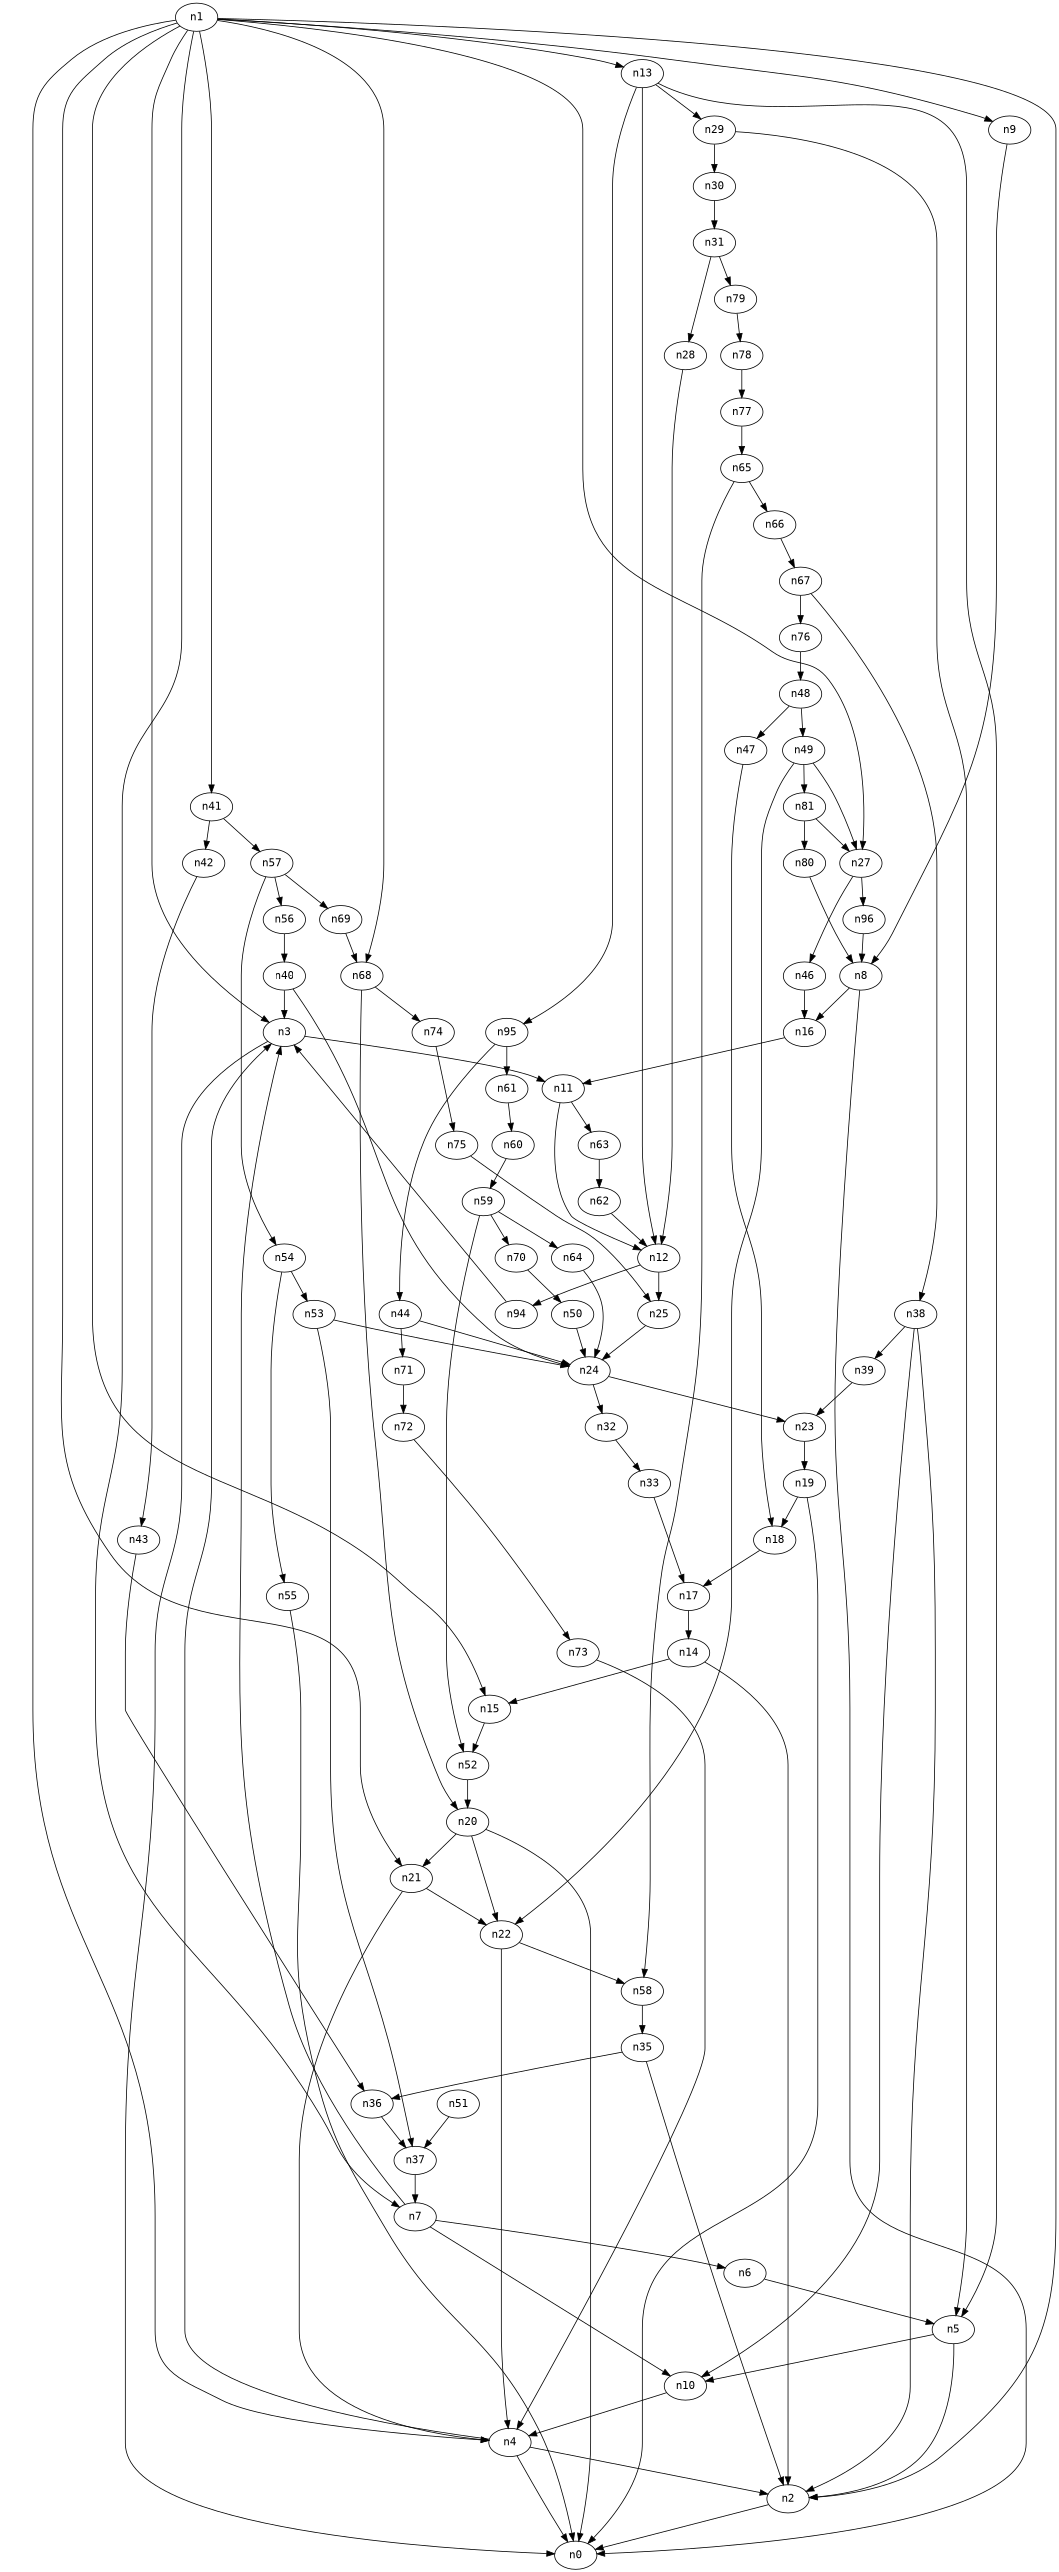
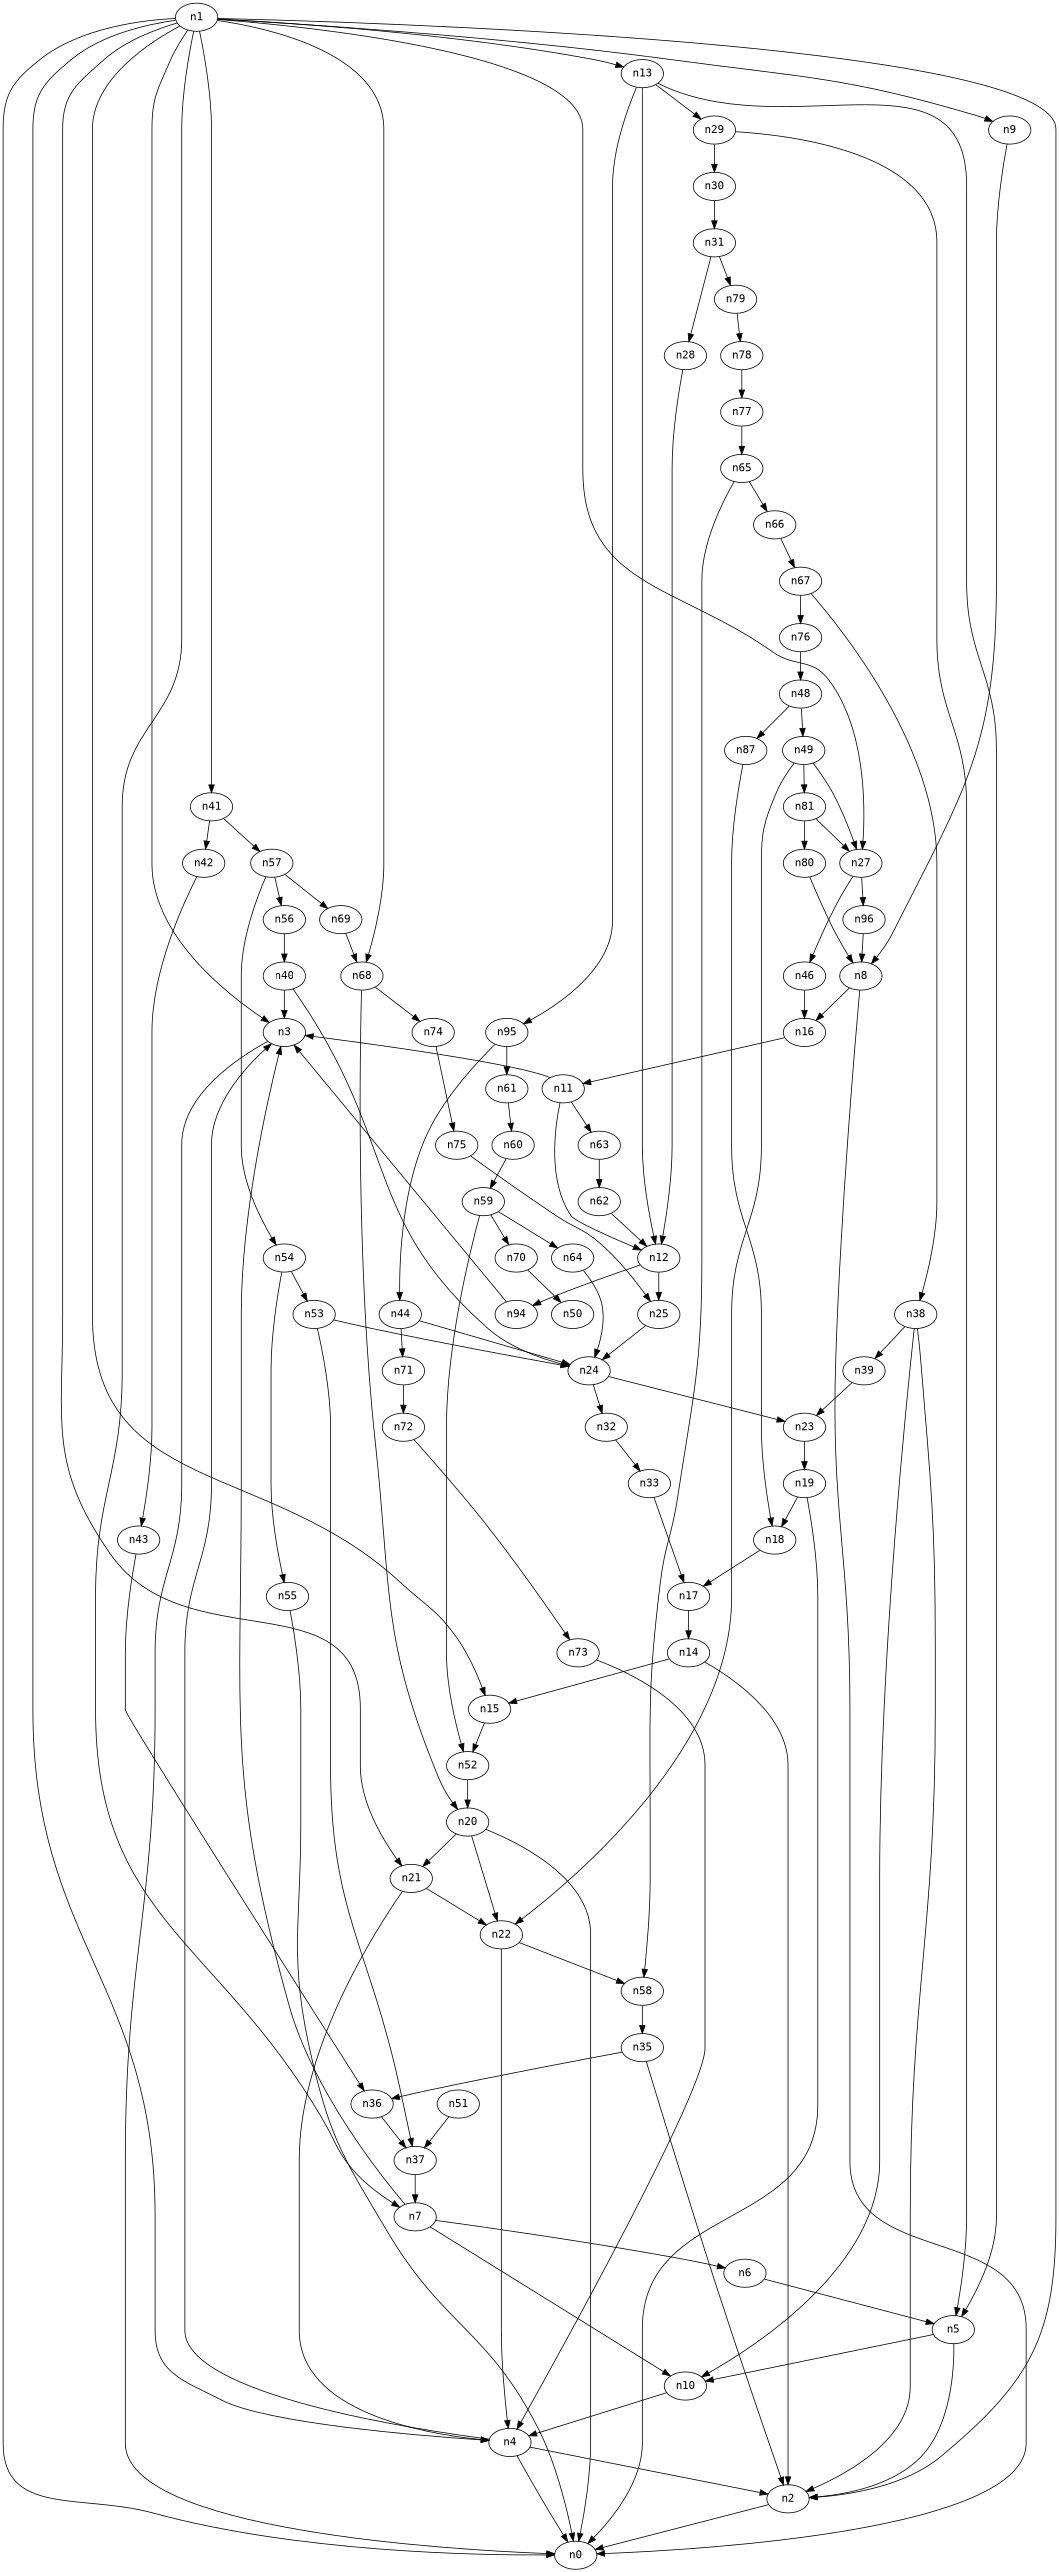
node "n47": label "n47" -> "n87"
edge "n3" -> "n11": reversed
edge "n50" -> "n24": removed
edge "n1" -> "n0": added
